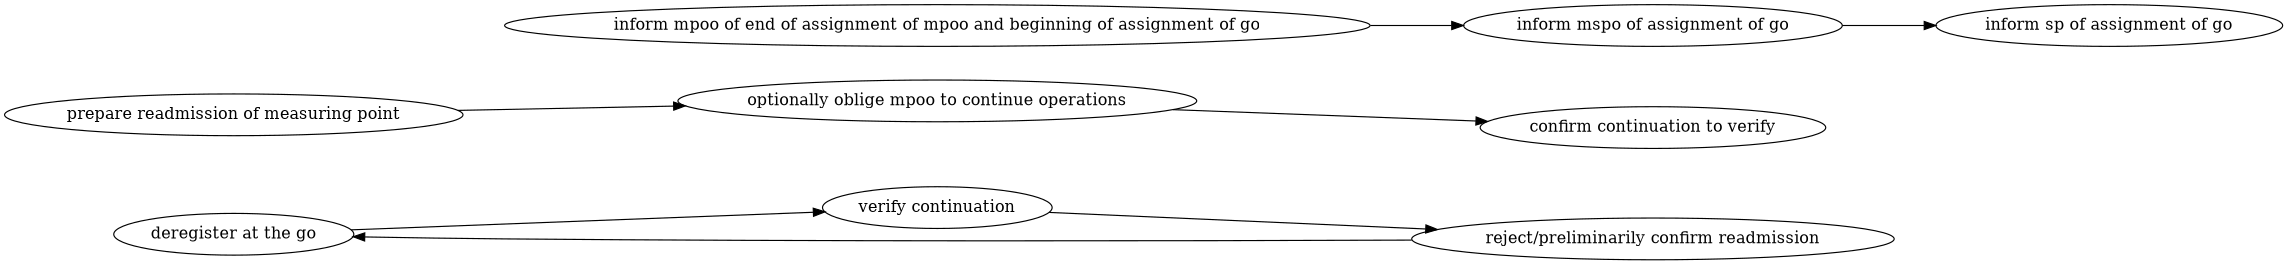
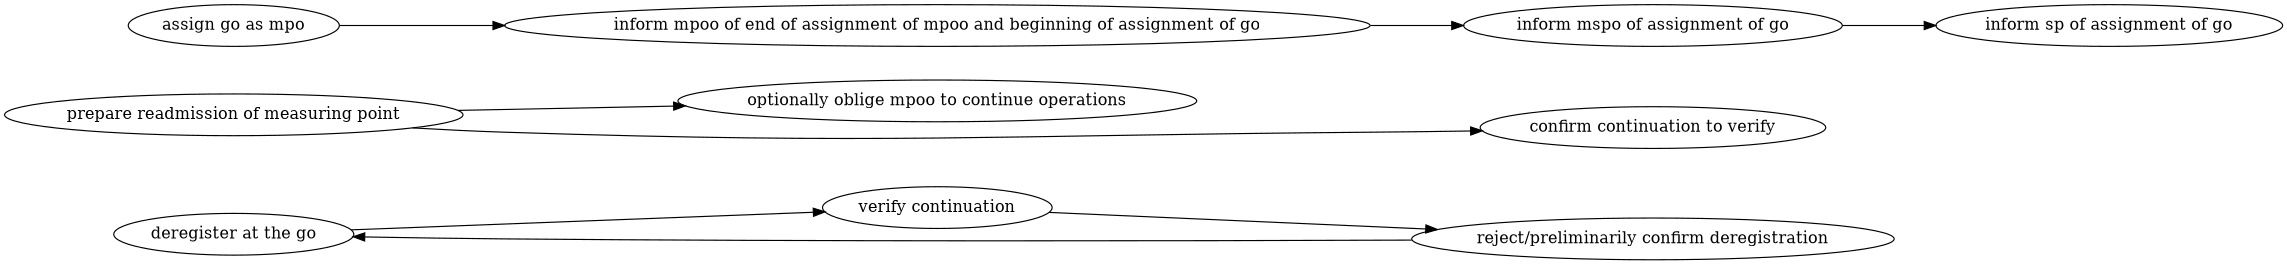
node "assign go as mpo": added
edge "optionally oblige mpoo to continue operations" -> "confirm continuation to verify": now "prepare readmission of measuring point" -> "confirm continuation to verify"
node "reject/preliminarily confirm readmission": label "reject/preliminarily confirm readmission" -> "reject/preliminarily confirm deregistration"
